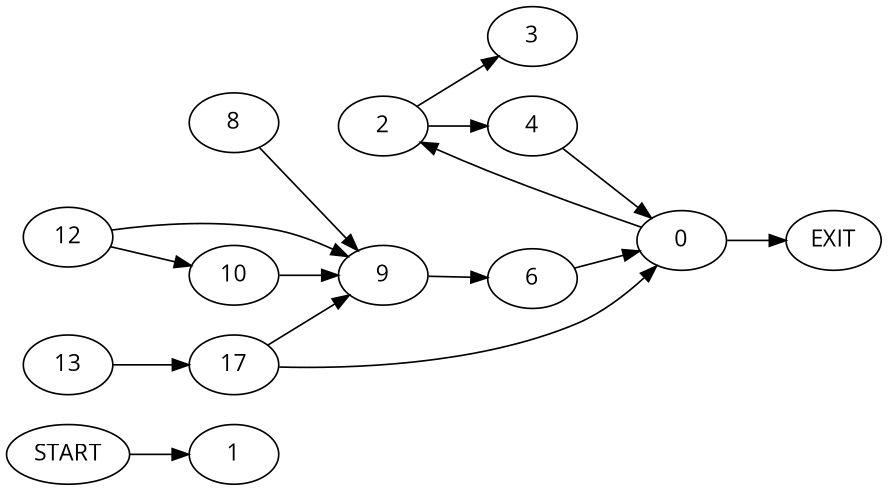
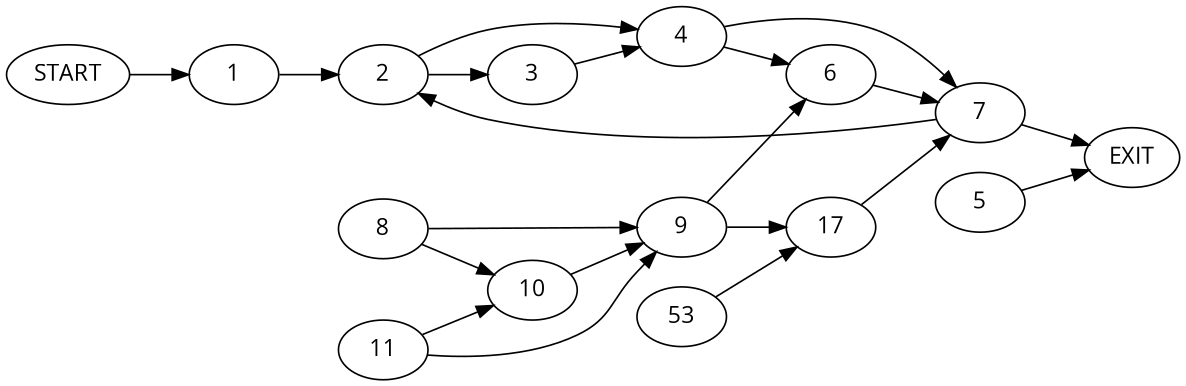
edge "4" -> "6": added
edge "3" -> "4": added
edge "1" -> "2": added
node "5": added
node "12": label "12" -> "11"
node "0": label "0" -> "7"
edge "8" -> "10": added
edge "17" -> "9": reversed
node "13": label "13" -> "53"
